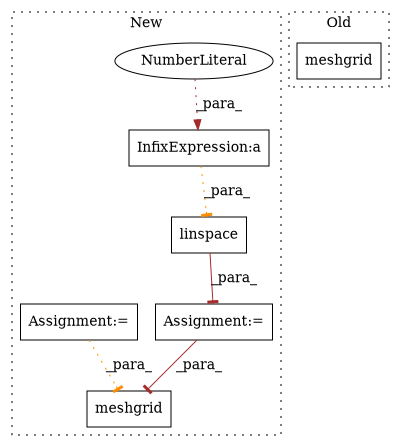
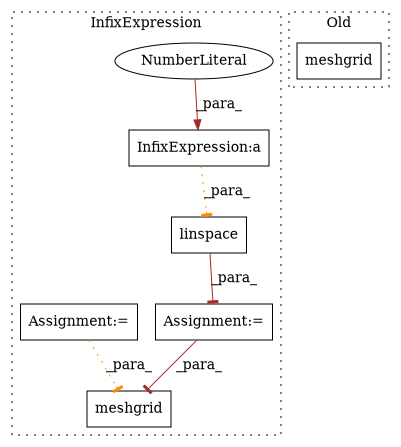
cluster "New": label "New" -> "InfixExpression"
edge "NumberLiteral" -> "InfixExpression:a": style dotted -> solid
